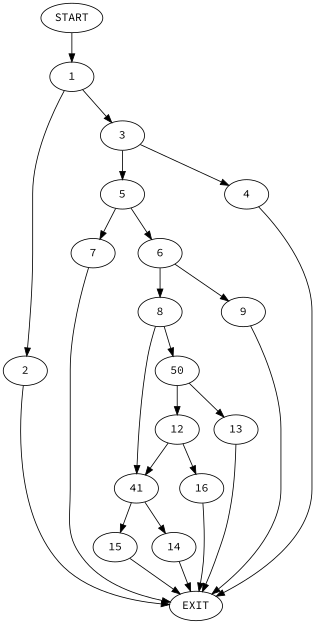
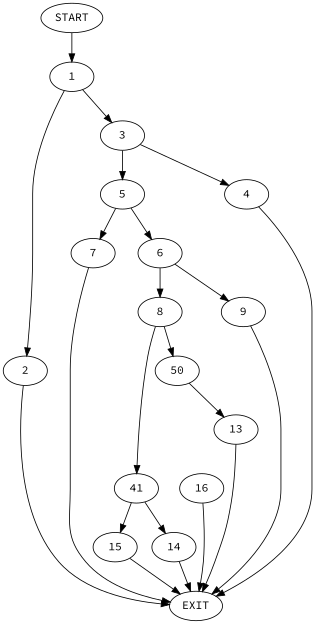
node "12": removed
